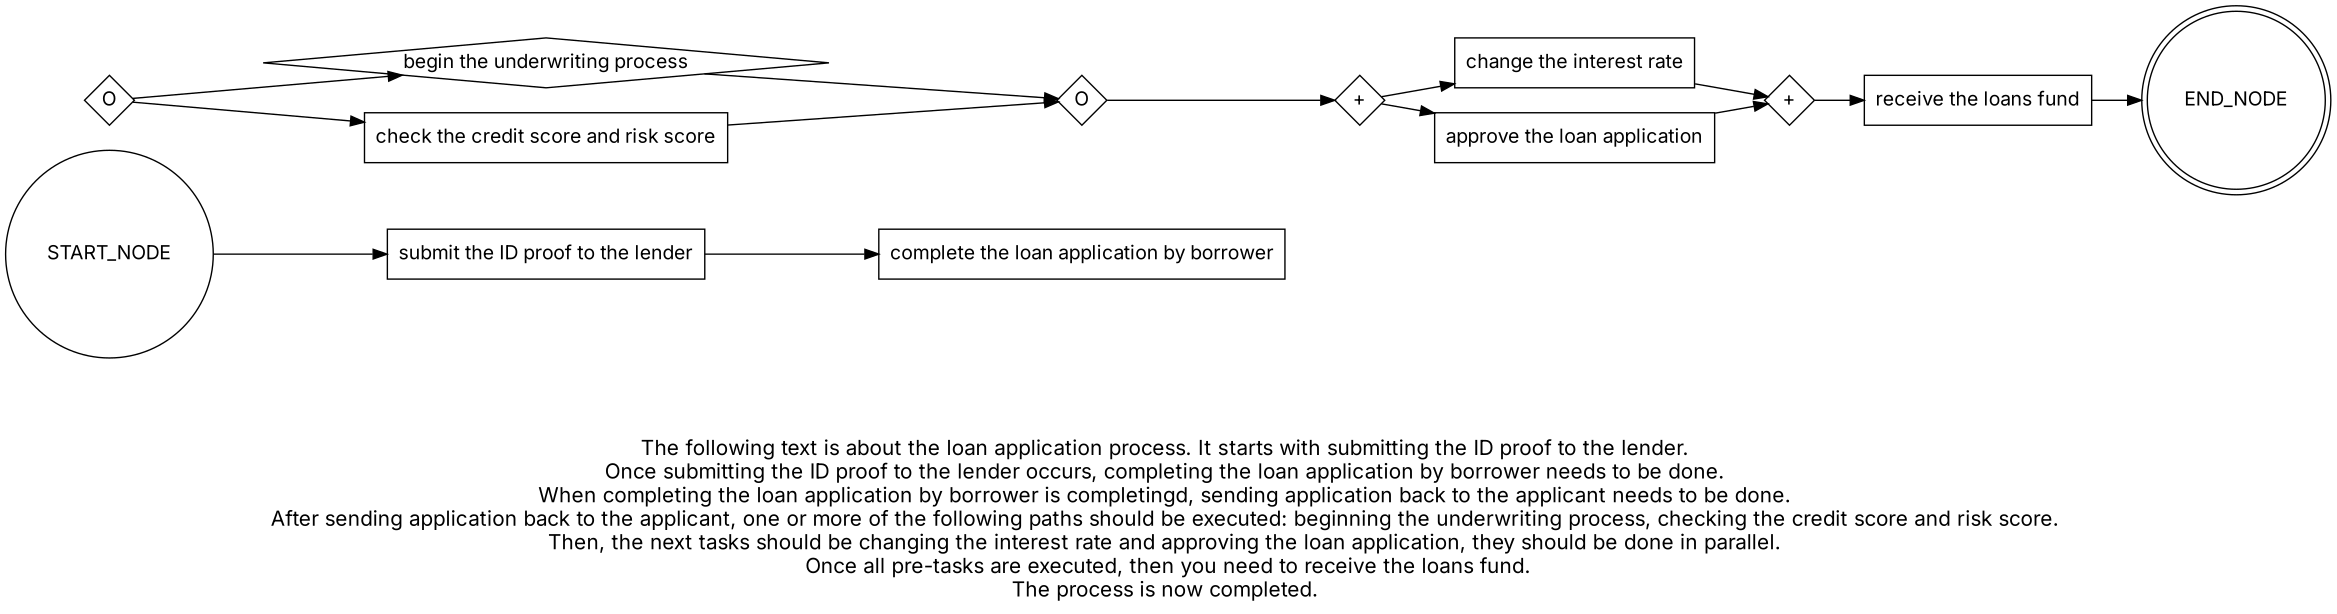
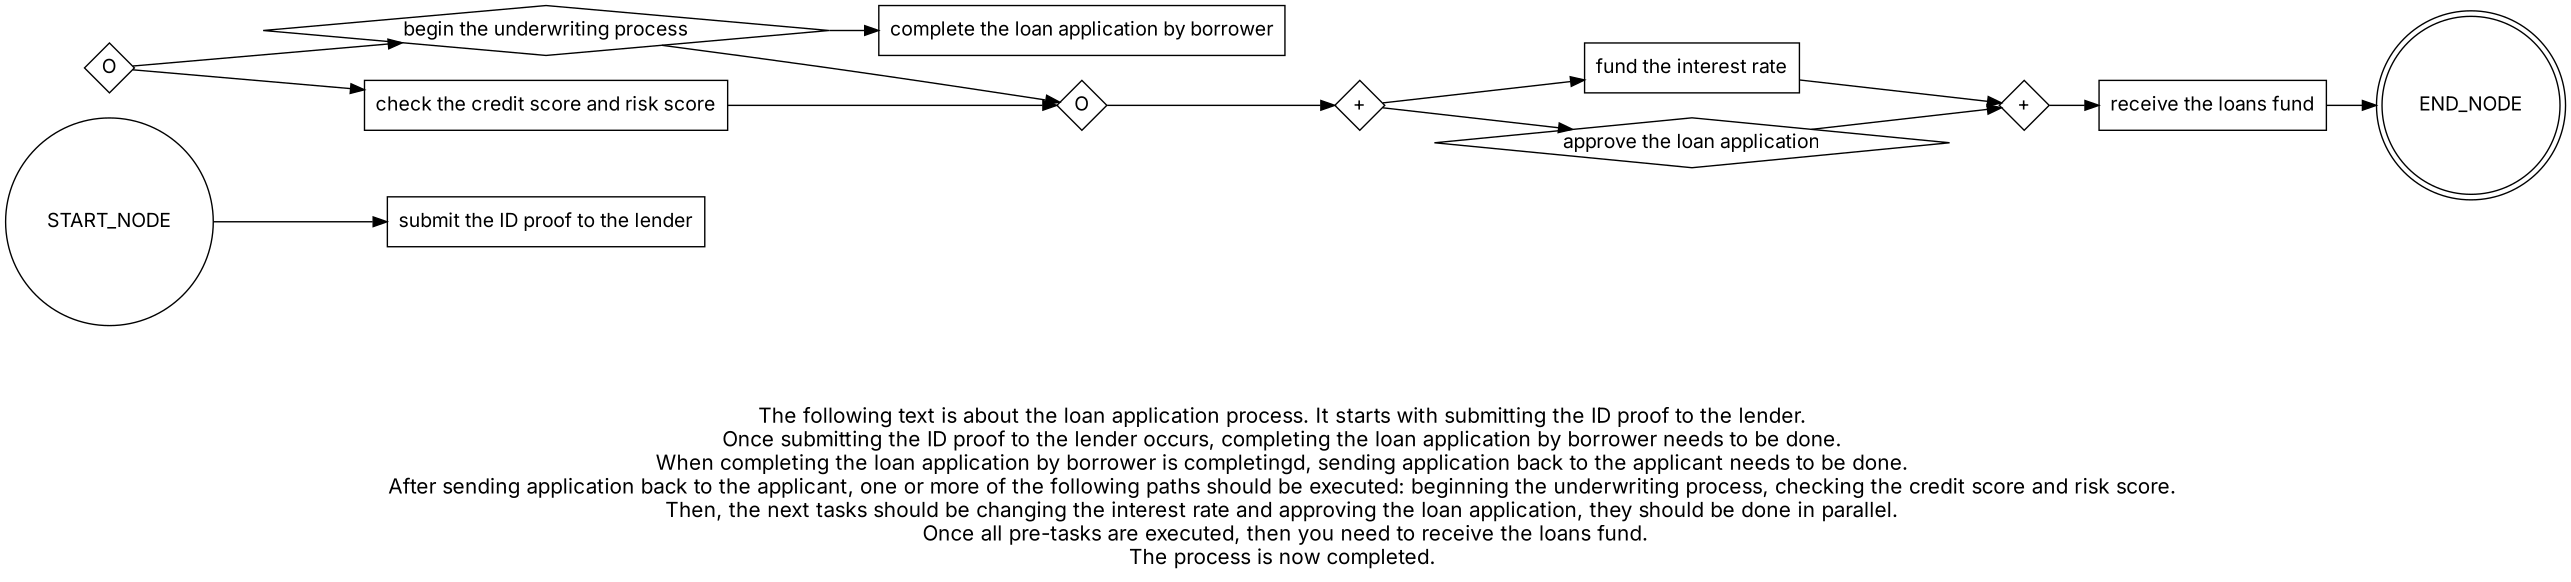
node "change the interest rate": label "change the interest rate" -> "fund the interest rate"
node "approve the loan application": shape box -> diamond
edge "submit the ID proof to the lender" -> "complete the loan application by borrower": now "begin the underwriting process" -> "complete the loan application by borrower"
